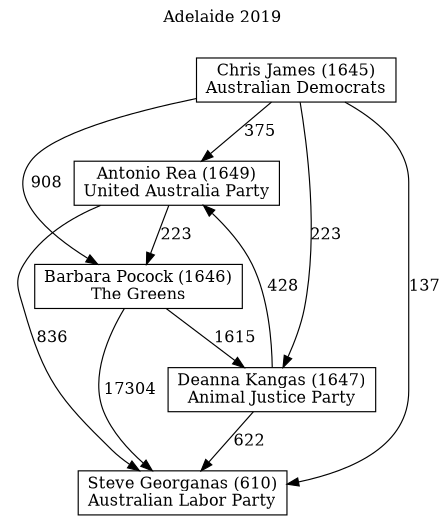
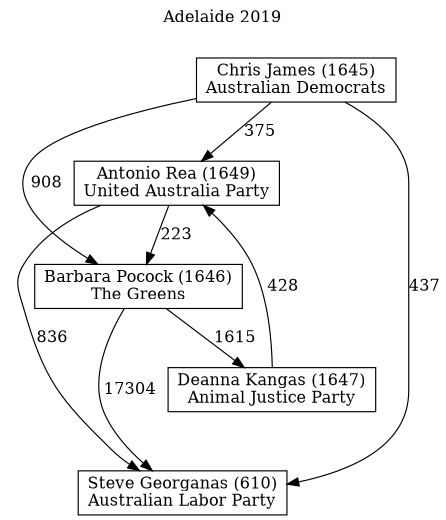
edge "Chris James (1645) Australian Democrats" -> "Deanna Kangas (1647) Animal Justice Party": removed, label "223"
edge "Chris James (1645) Australian Democrats" -> "Steve Georganas (610) Australian Labor Party": label "137" -> "437"
edge "Deanna Kangas (1647) Animal Justice Party" -> "Steve Georganas (610) Australian Labor Party": removed, label "622"
